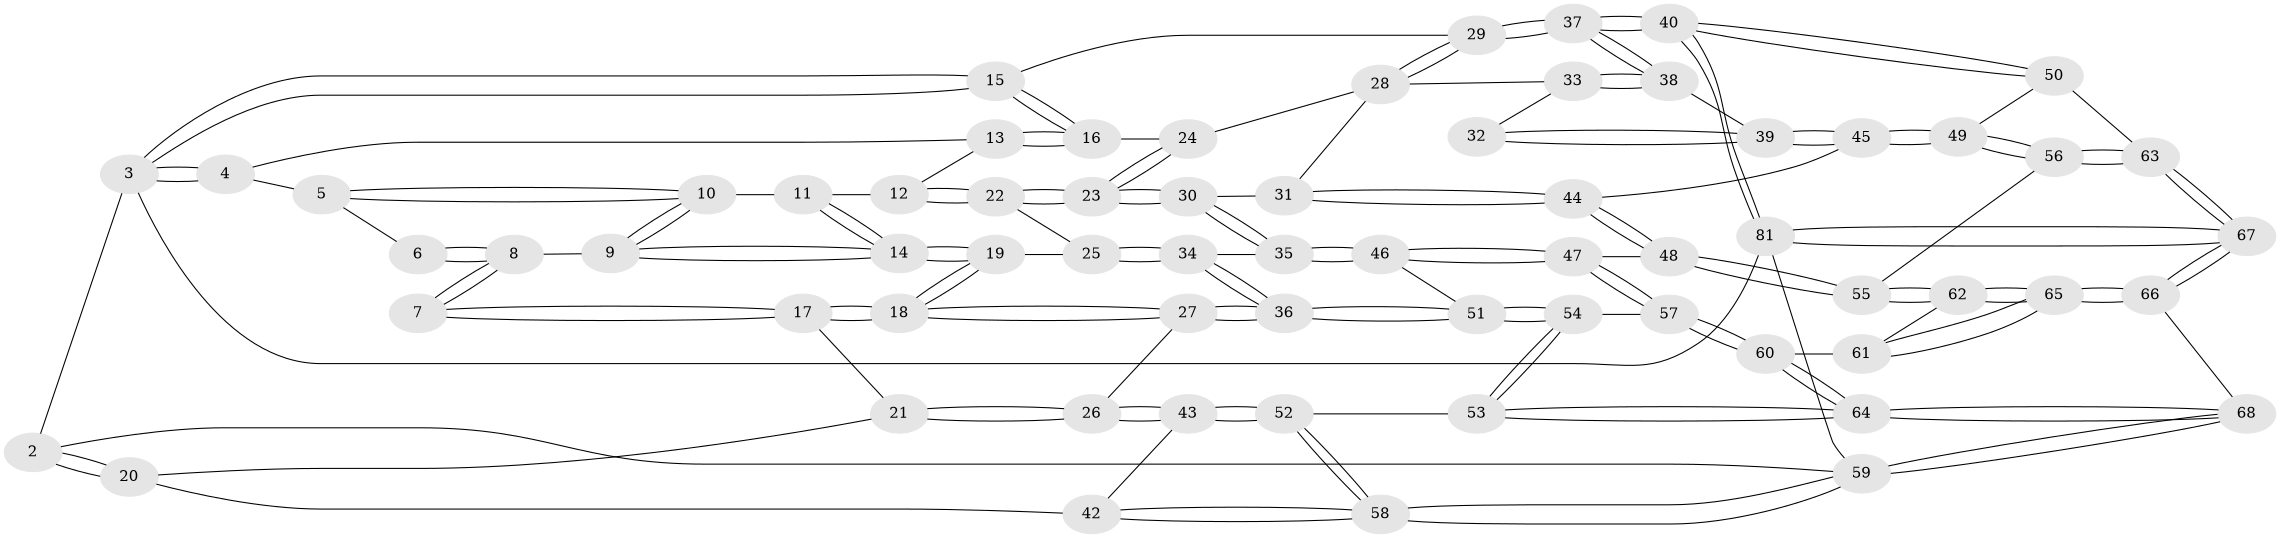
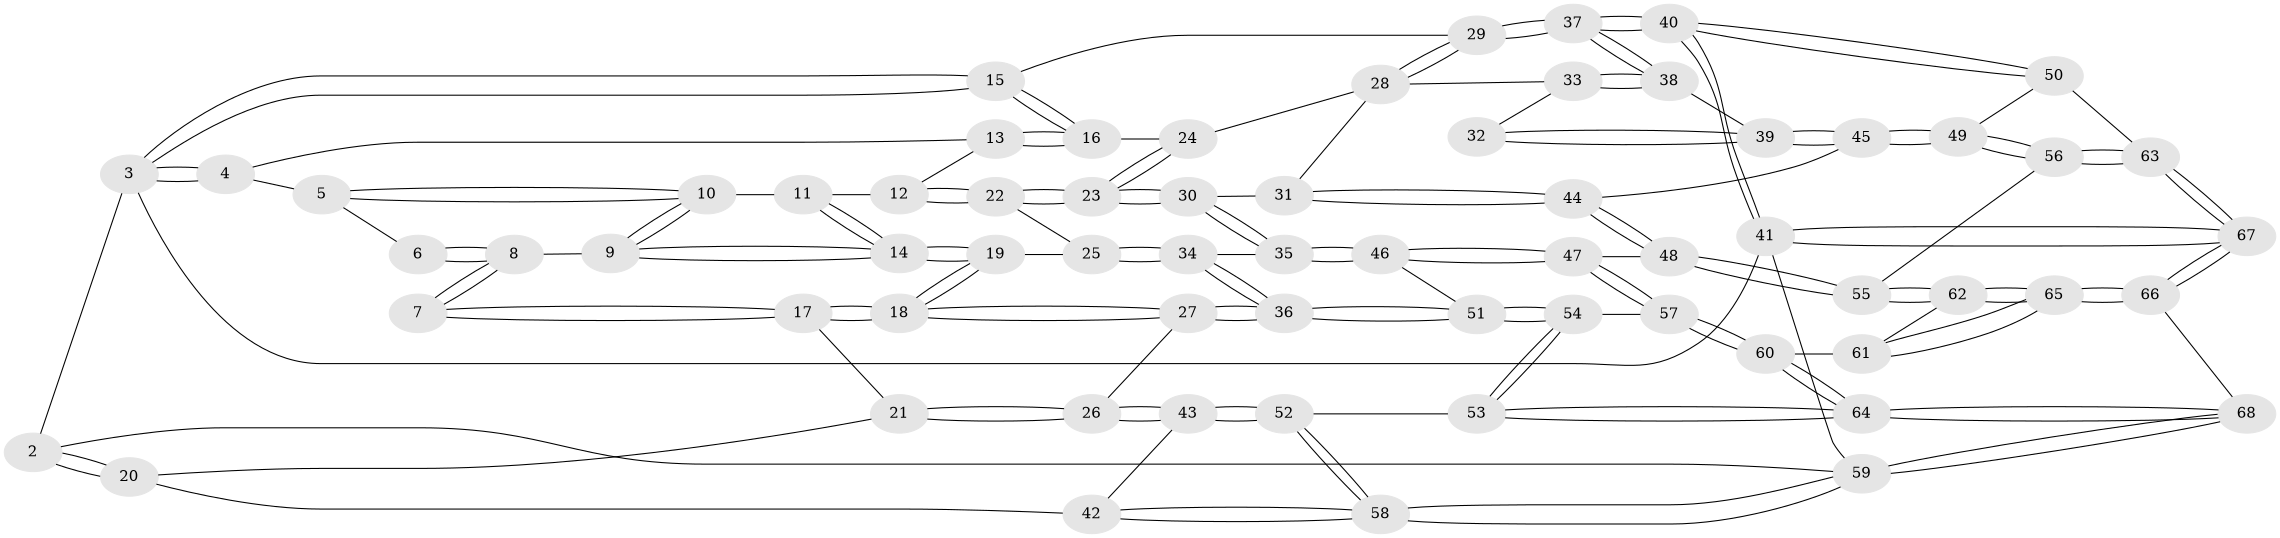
node "81": label "81" -> "41"
